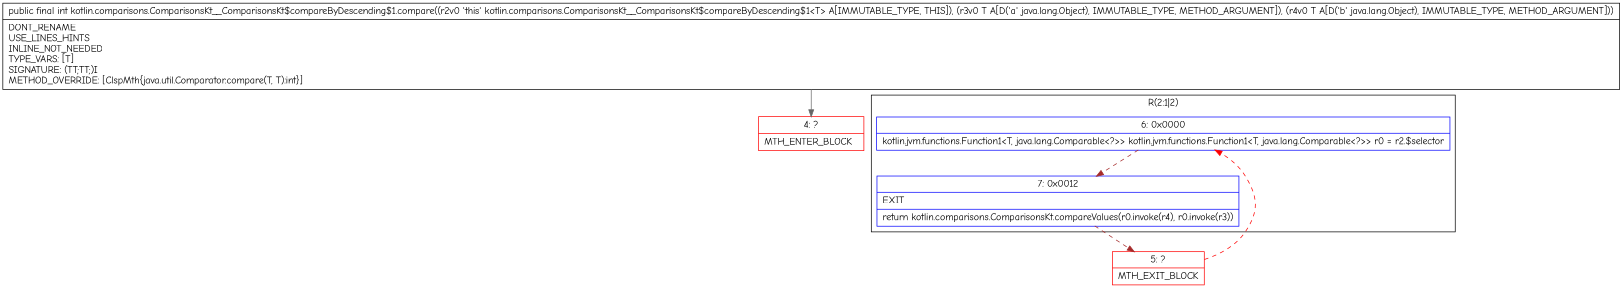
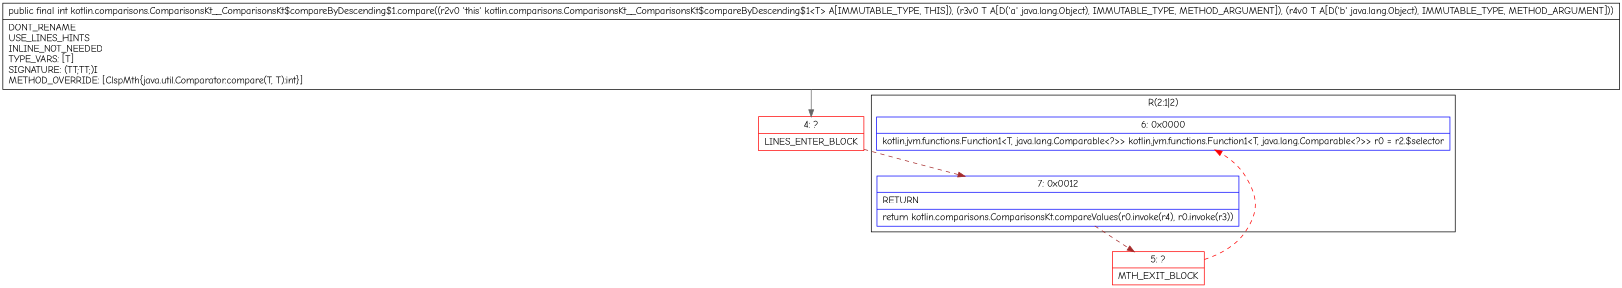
node "4: ?": text "MTH_ENTER_BLOCK" -> "LINES_ENTER_BLOCK"
edge "6: 0x0000" -> "7: 0x0012": now "4: ?" -> "7: 0x0012"
node "7: 0x0012": text "EXIT" -> "RETURN"
